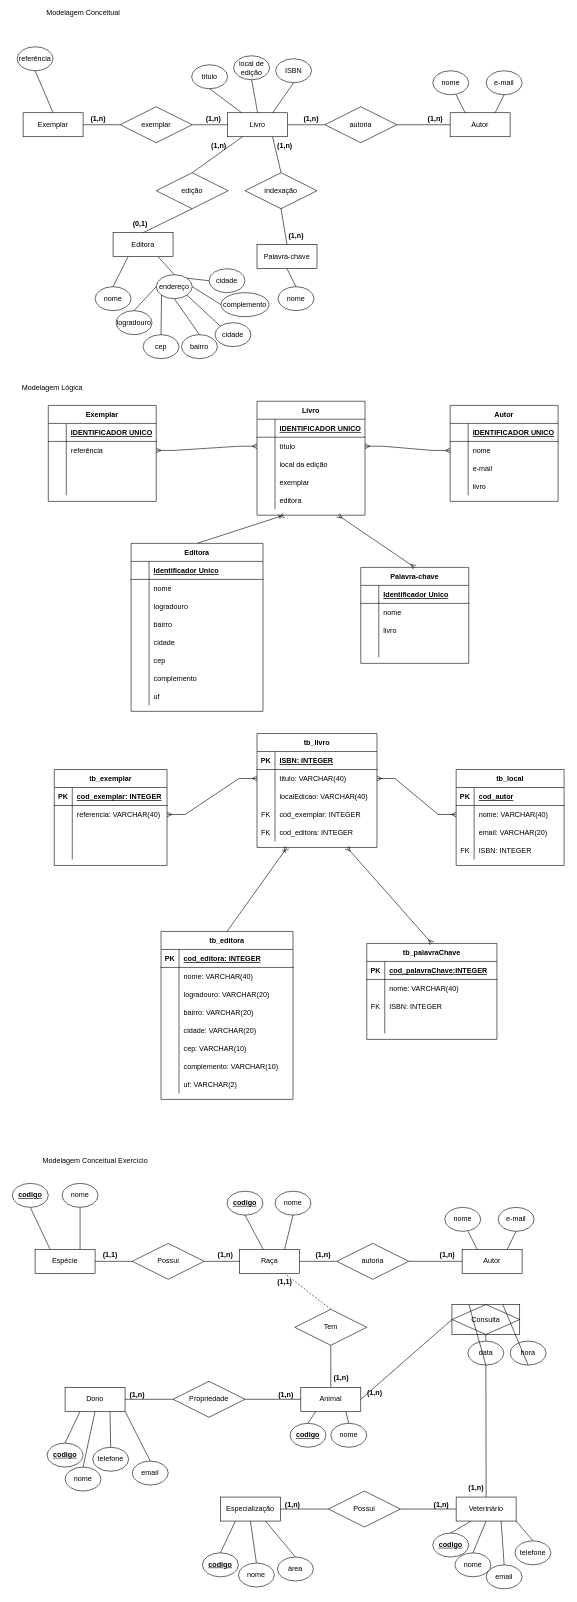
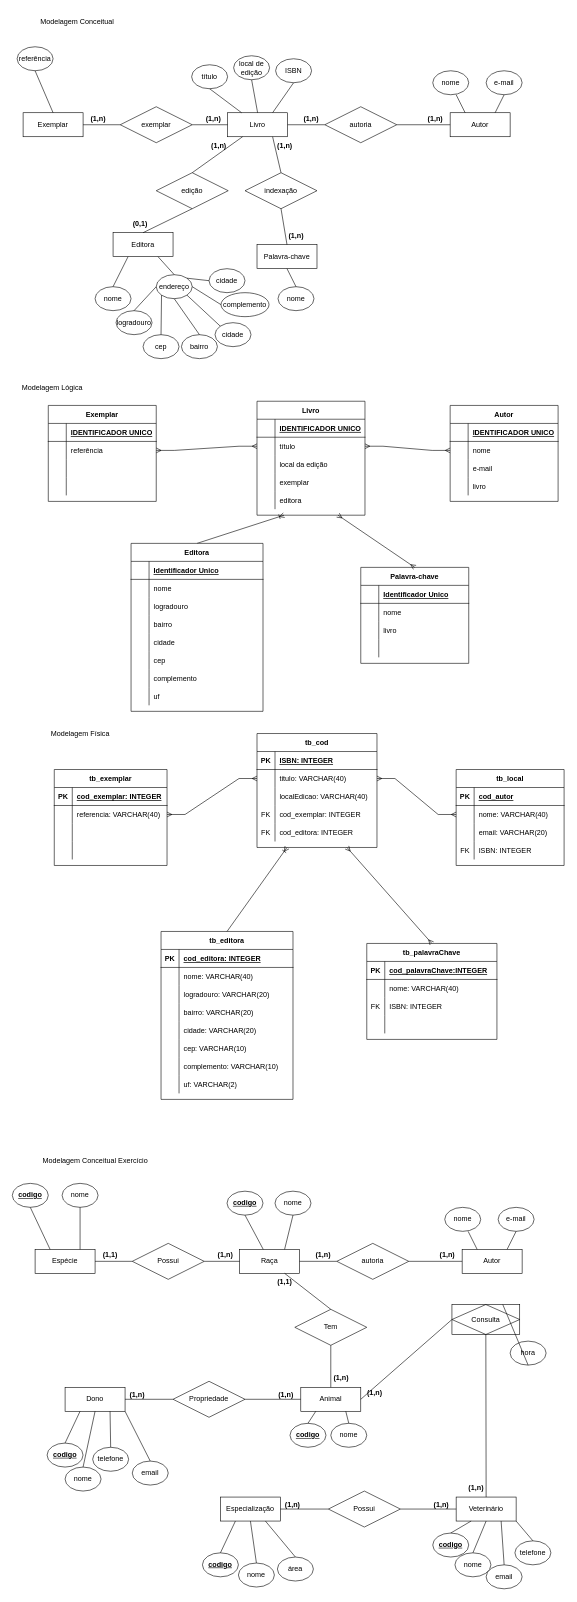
node "Modelagem Conceitual": moved (83, 12) -> (77, 21)
node "Modelagem Física": added
node "tb_livro": label "tb_livro" -> "tb_cod"
edge "Raça" -- "Tem": style dashed -> solid
edge "Consulta" -- "data": removed
node "data": removed
